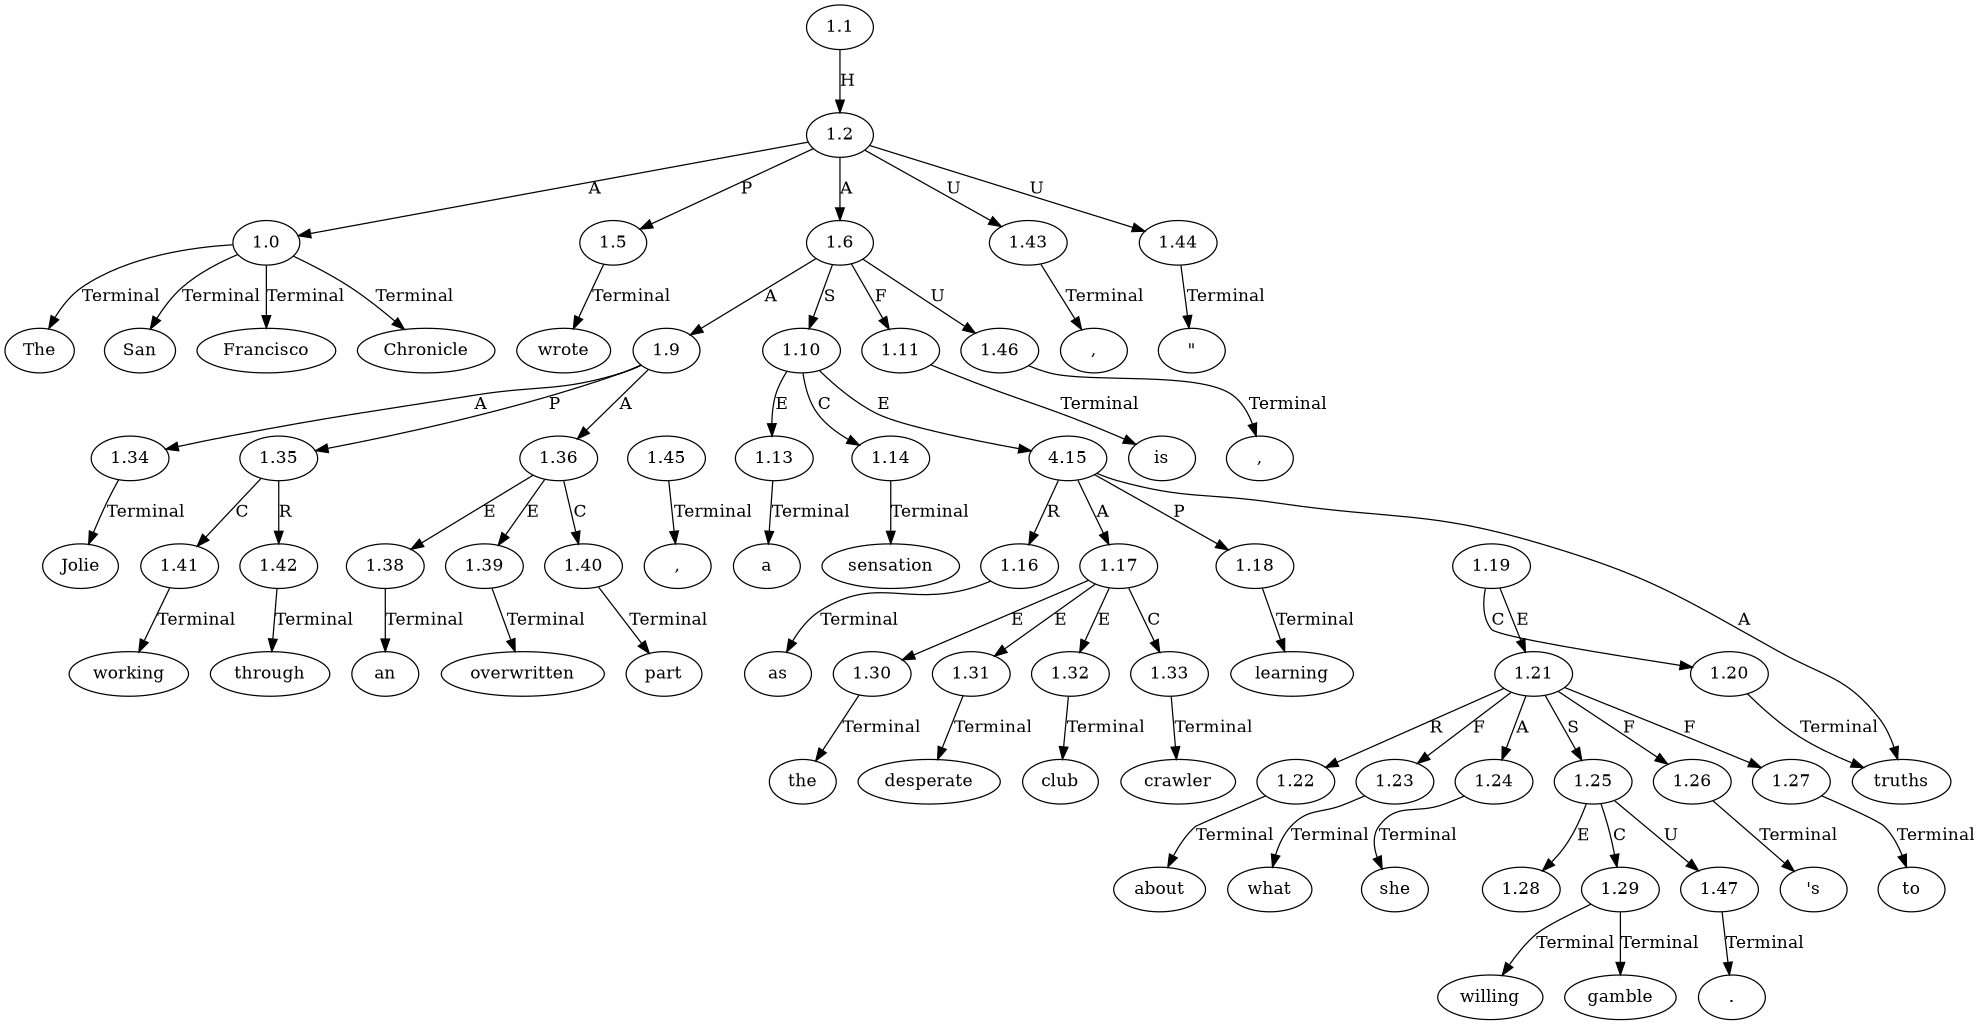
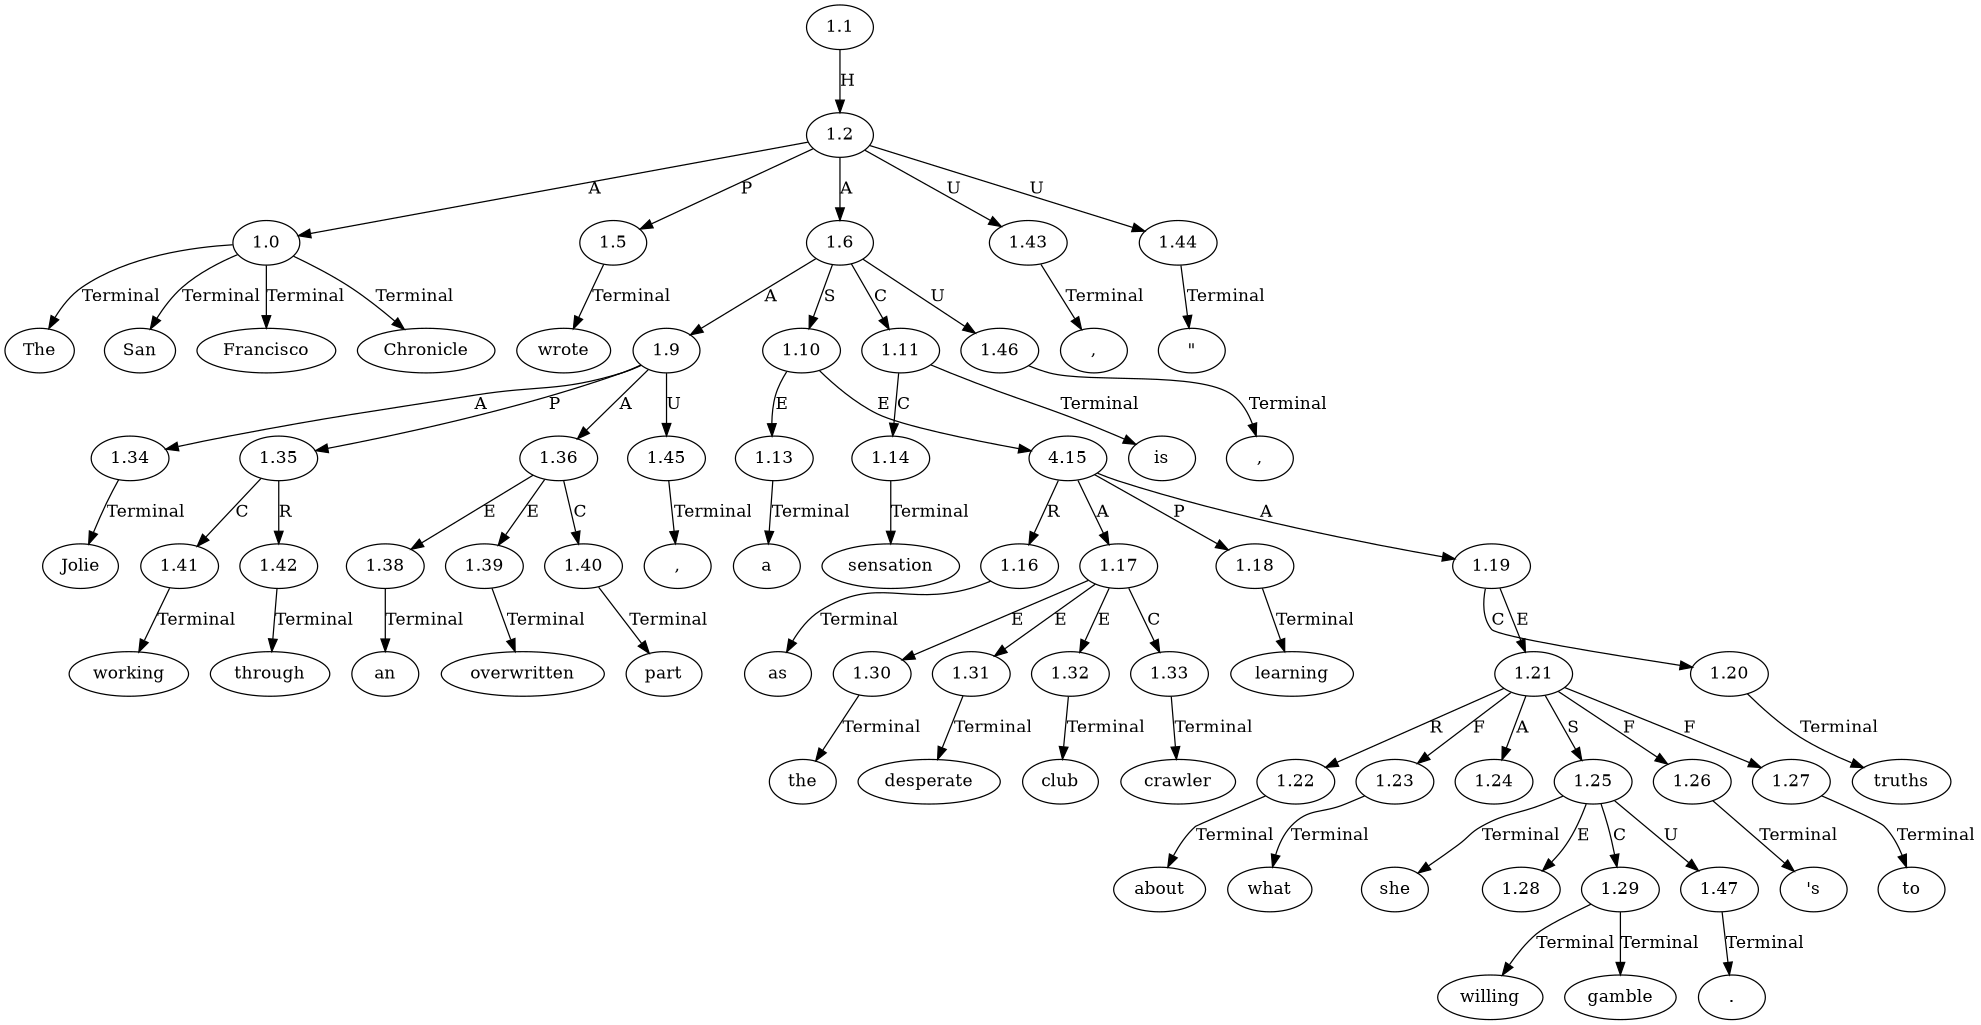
edge "1.6" -> "1.11": label "F" -> "C"
edge "1.9" -> "1.45": added, label "U"
edge "1.10" -> "1.14": now "1.11" -> "1.14"
edge "4.15" -> "truths": now "4.15" -> "1.19"
edge "1.24" -> "she": now "1.25" -> "she"
